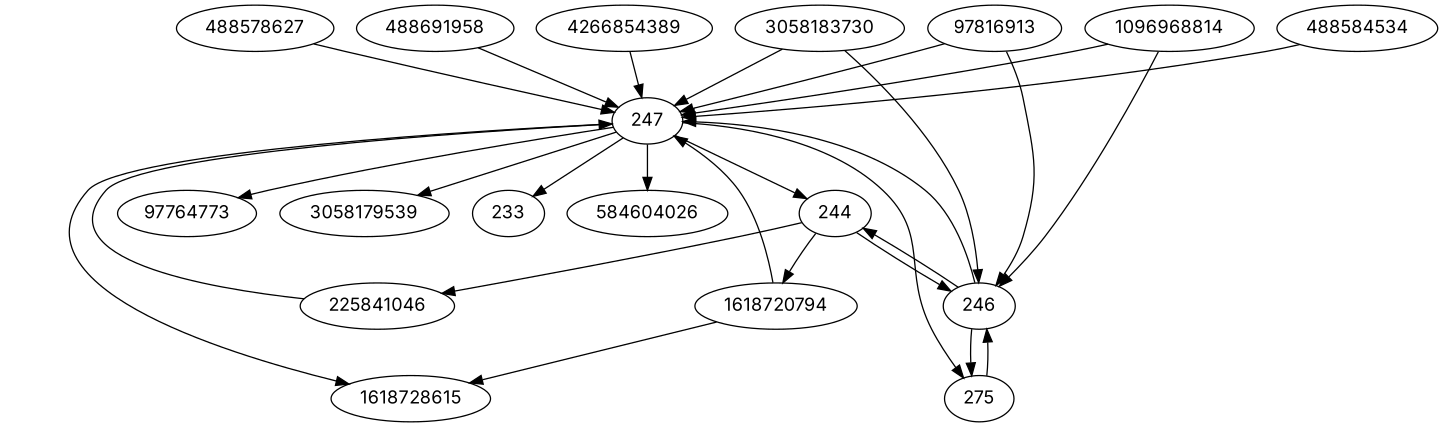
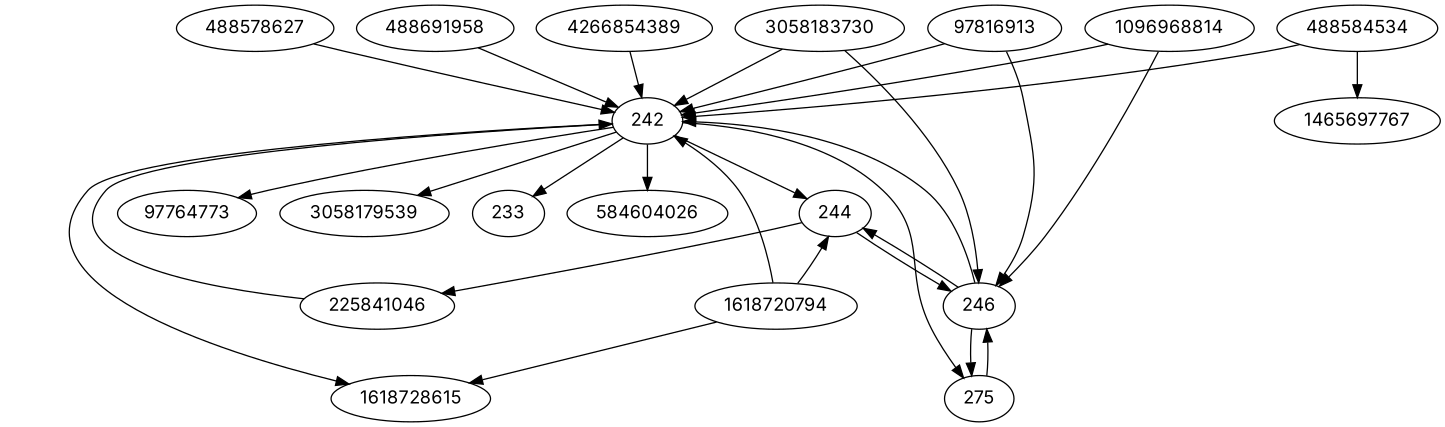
node "247": label "247" -> "242"
node "1465697767": added
edge "244" -> "1618720794": reversed
